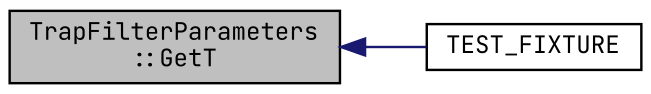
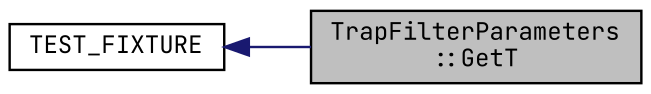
edge "TEST_FIXTURE" -> "TrapFilterParameters ::GetT": reversed
